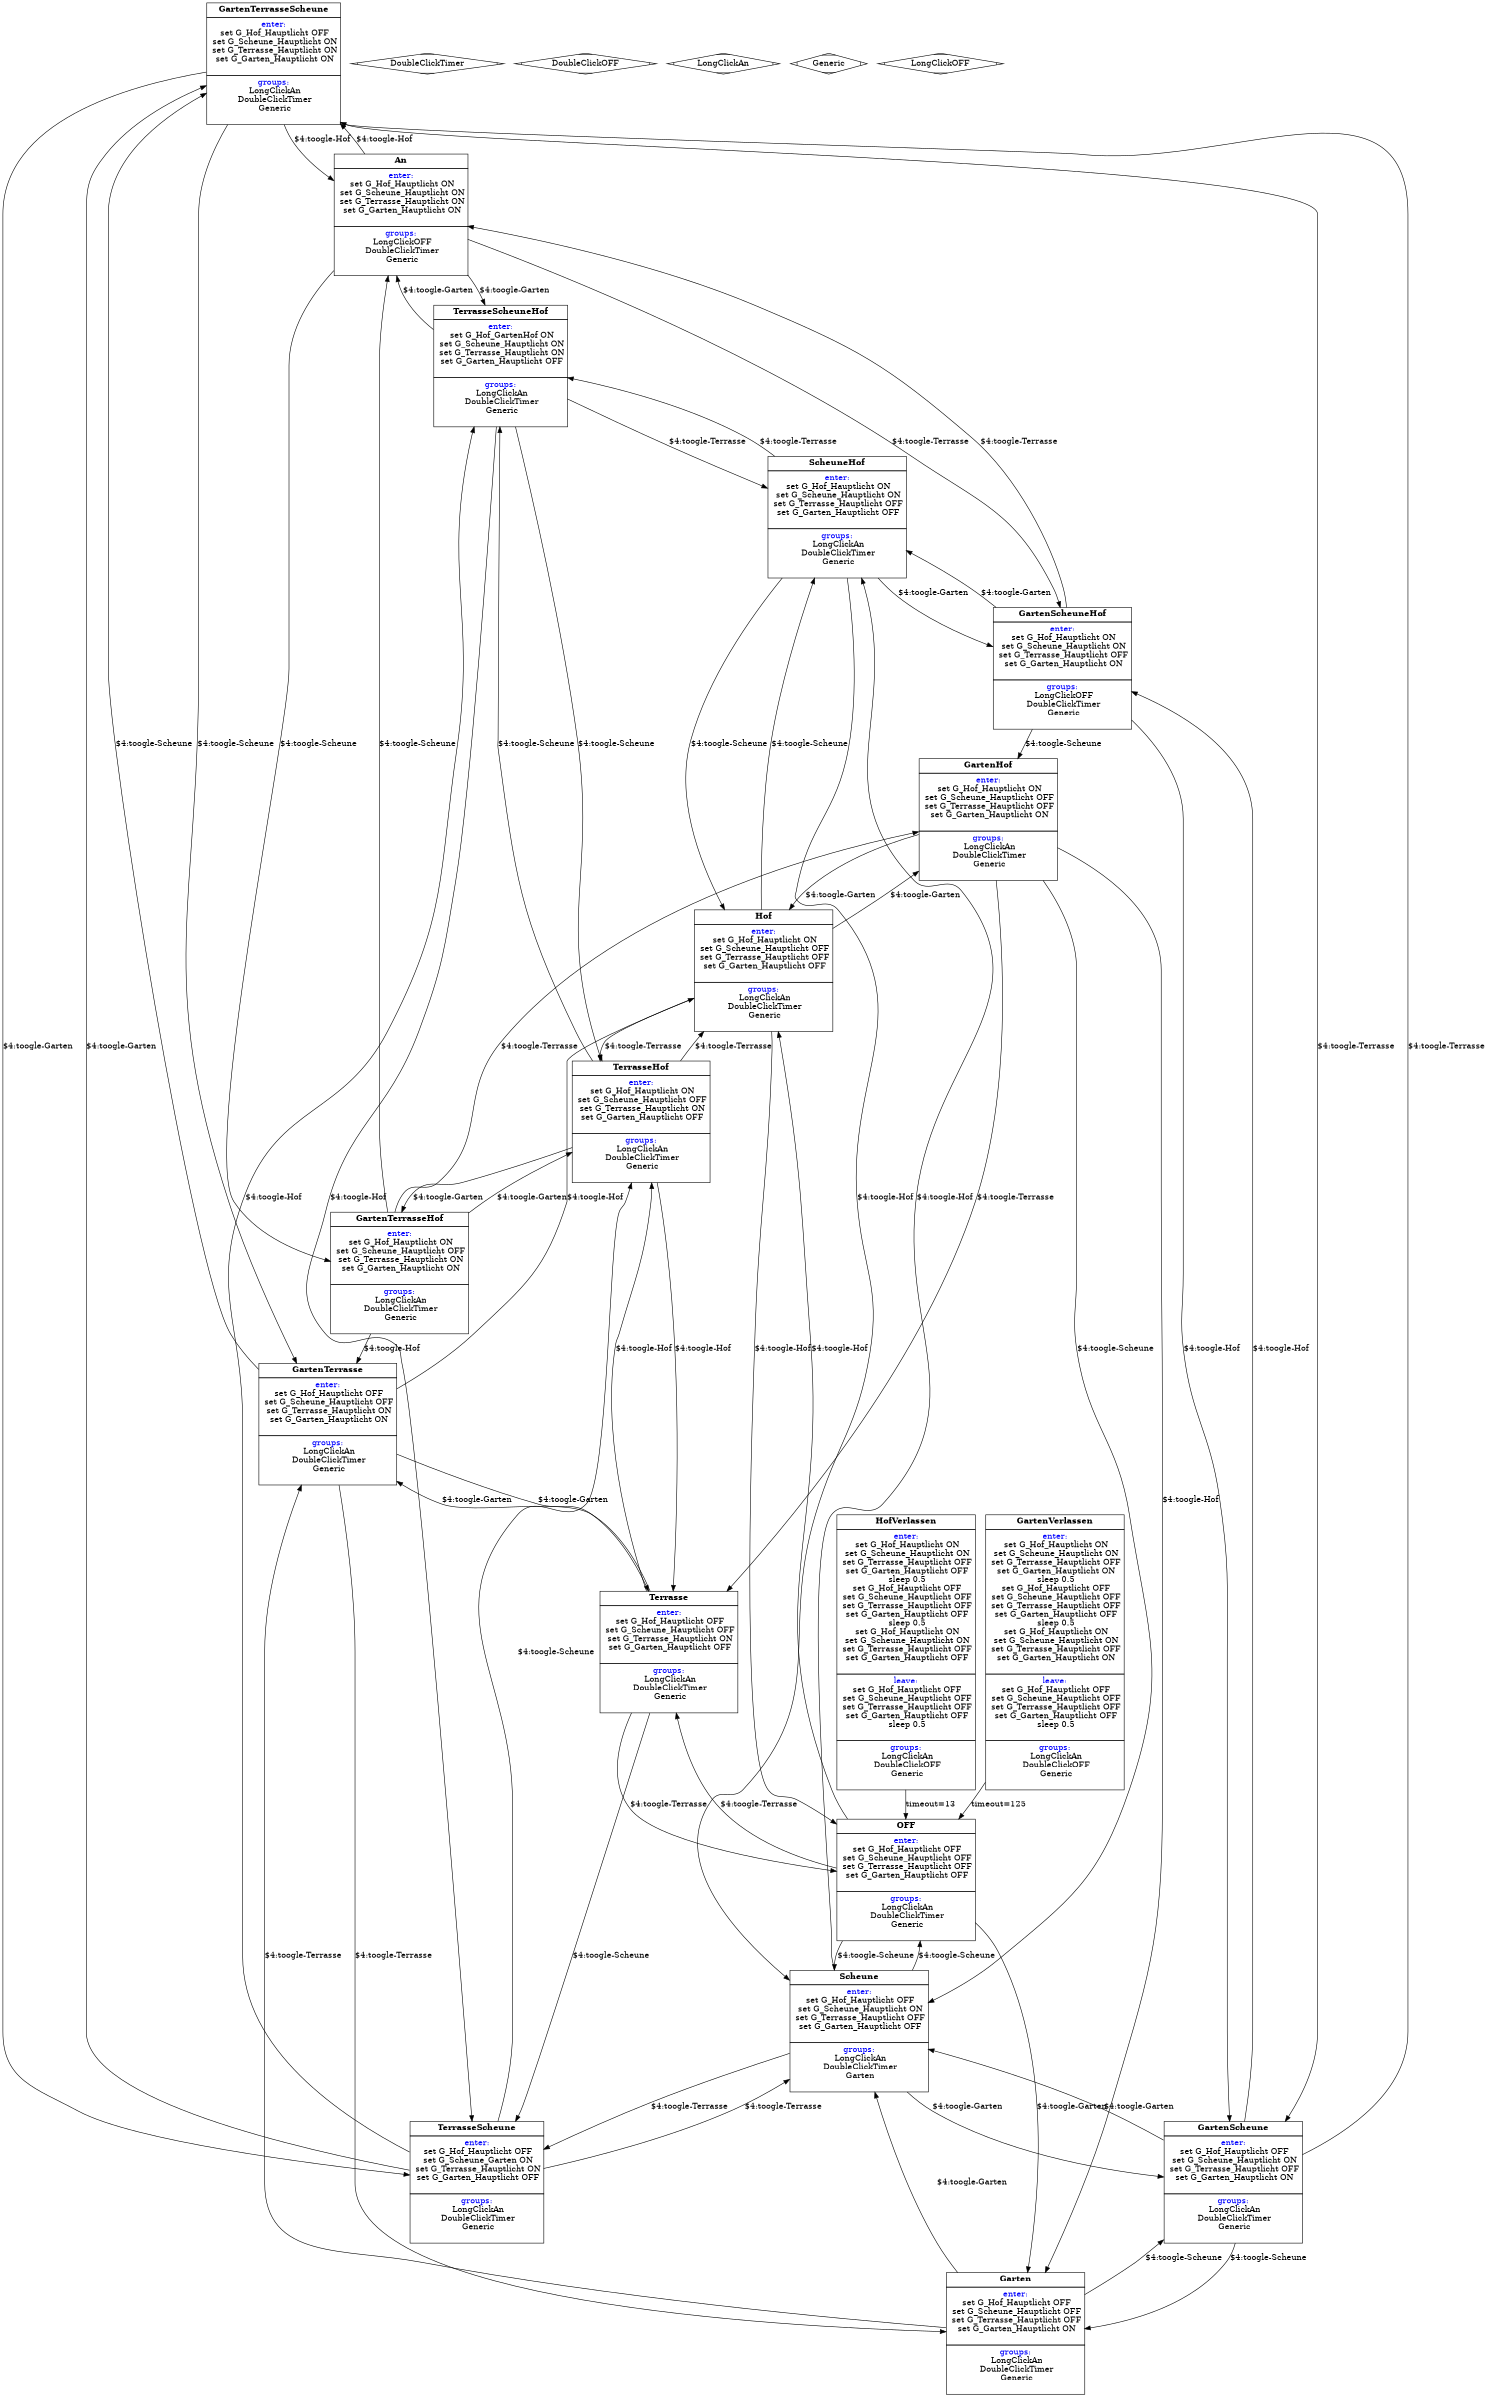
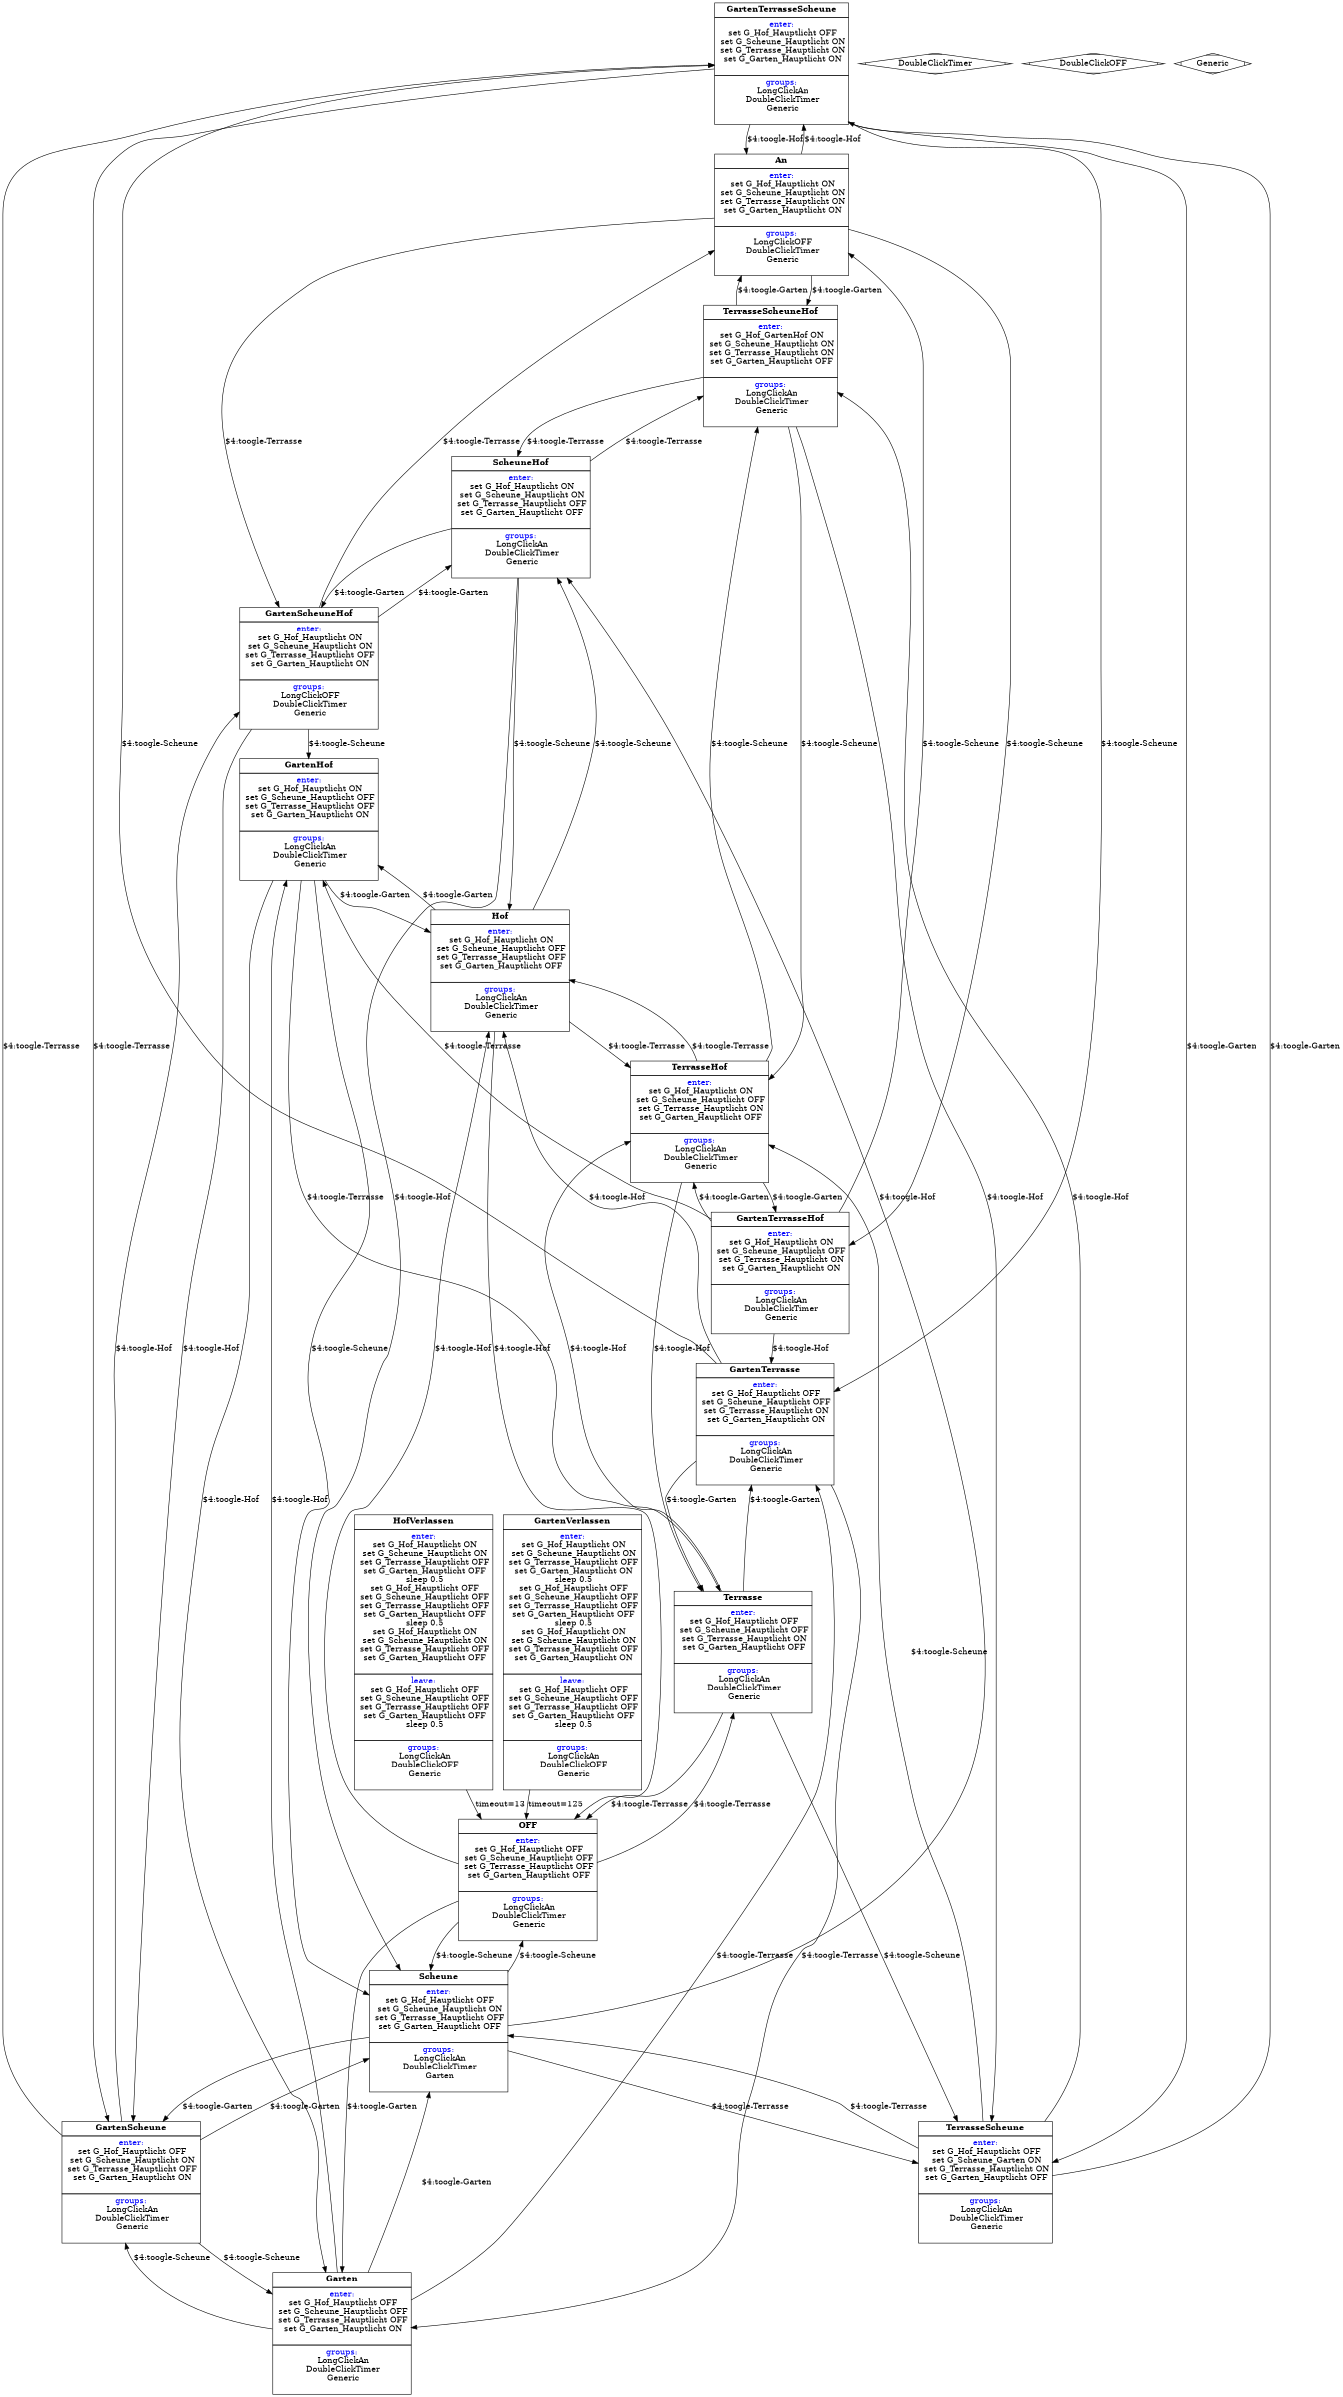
node "LongClickAn": removed
node "LongClickOFF": removed
edge "Garten" -> "GartenHof": added, label "$4:toogle-Hof"
